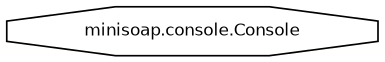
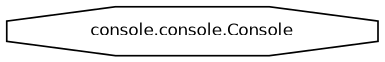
node "minisoap.console.Console": label "minisoap.console.Console" -> "console.console.Console"
